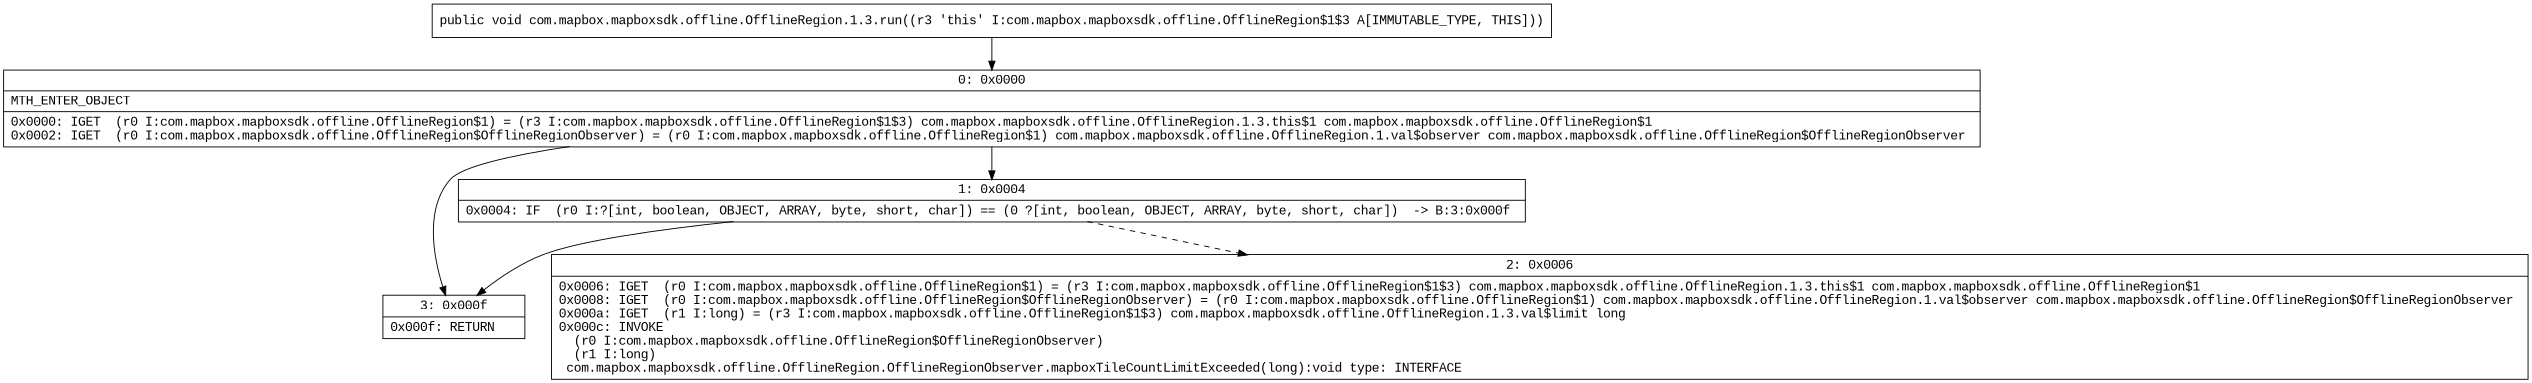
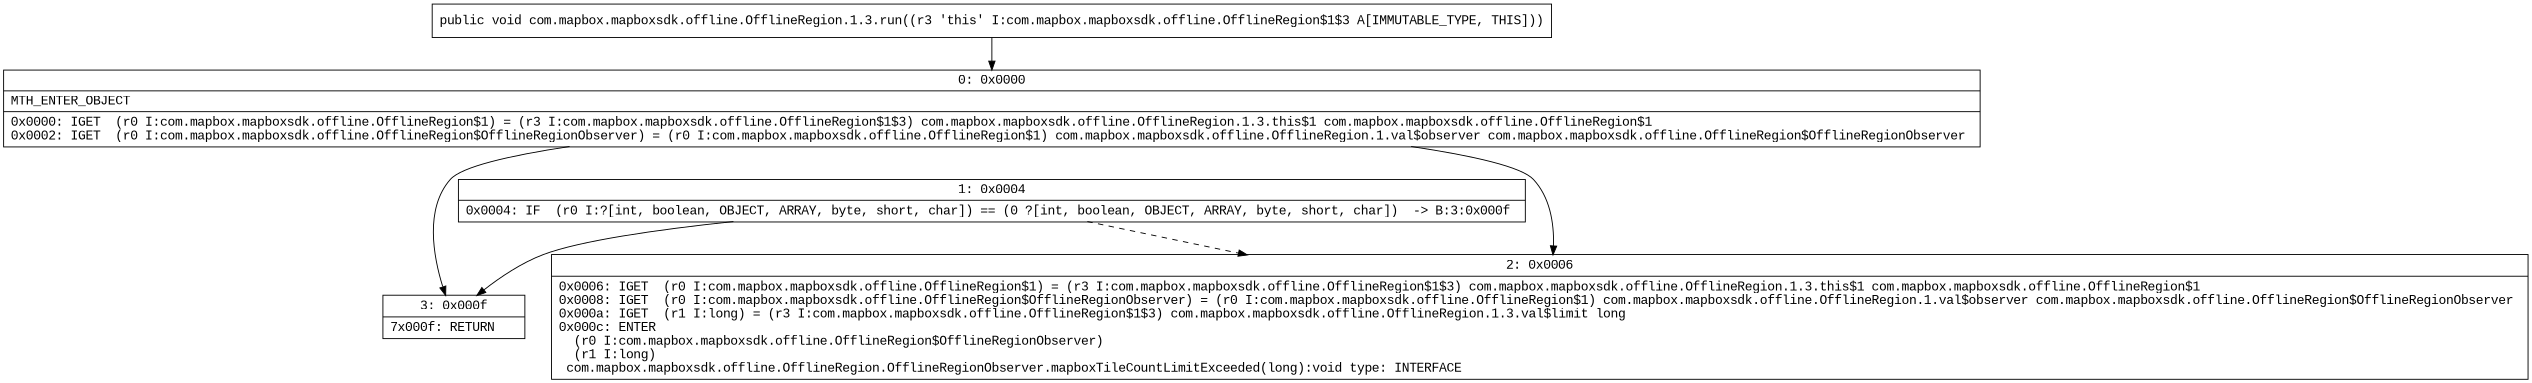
edge "0: 0x0000" -> "1: 0x0004": now "0: 0x0000" -> "2: 0x0006"
node "3: 0x000f": text "0x000f: RETURN" -> "7x000f: RETURN"
node "2: 0x0006": text "0x000c: INVOKE" -> "0x000c: ENTER"
